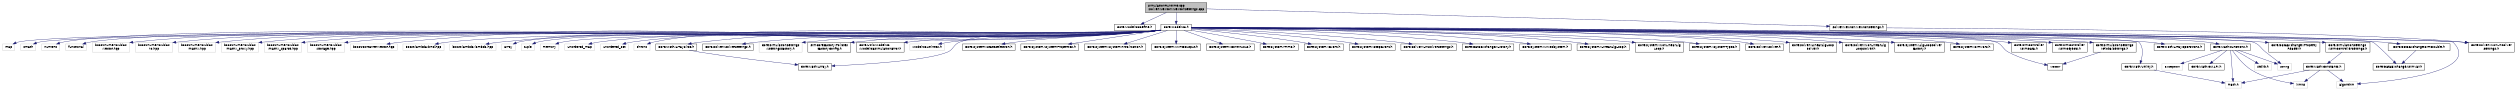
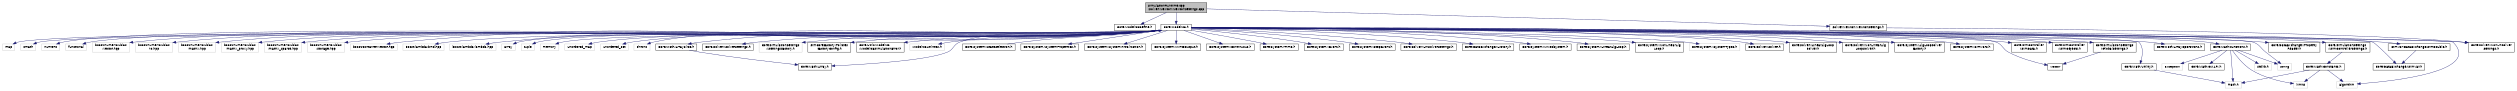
edge "Core/Modelica.h" -> "Core/System/IStateSelection.h": reversed
node "Core/System/ISystemTypes.h": color black -> grey75
node "Core/DataExchange/SimDouble.h": label "Core/DataExchange/SimDouble.h" -> "ISimVar/DataExchange/SimDouble.h"
